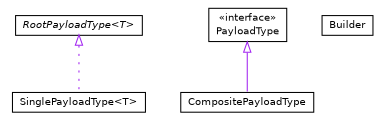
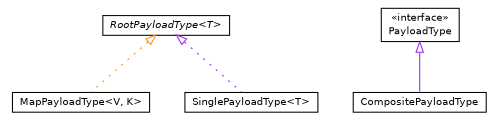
node "Builder": removed
node "MapPayloadType<V, K>": added
